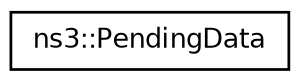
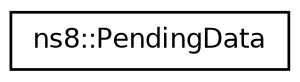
node "ns3::PendingData": label "ns3::PendingData" -> "ns8::PendingData"
